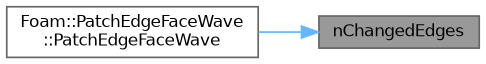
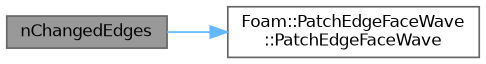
edge "Foam::PatchEdgeFaceWave ::PatchEdgeFaceWave" -> "nChangedEdges": reversed
